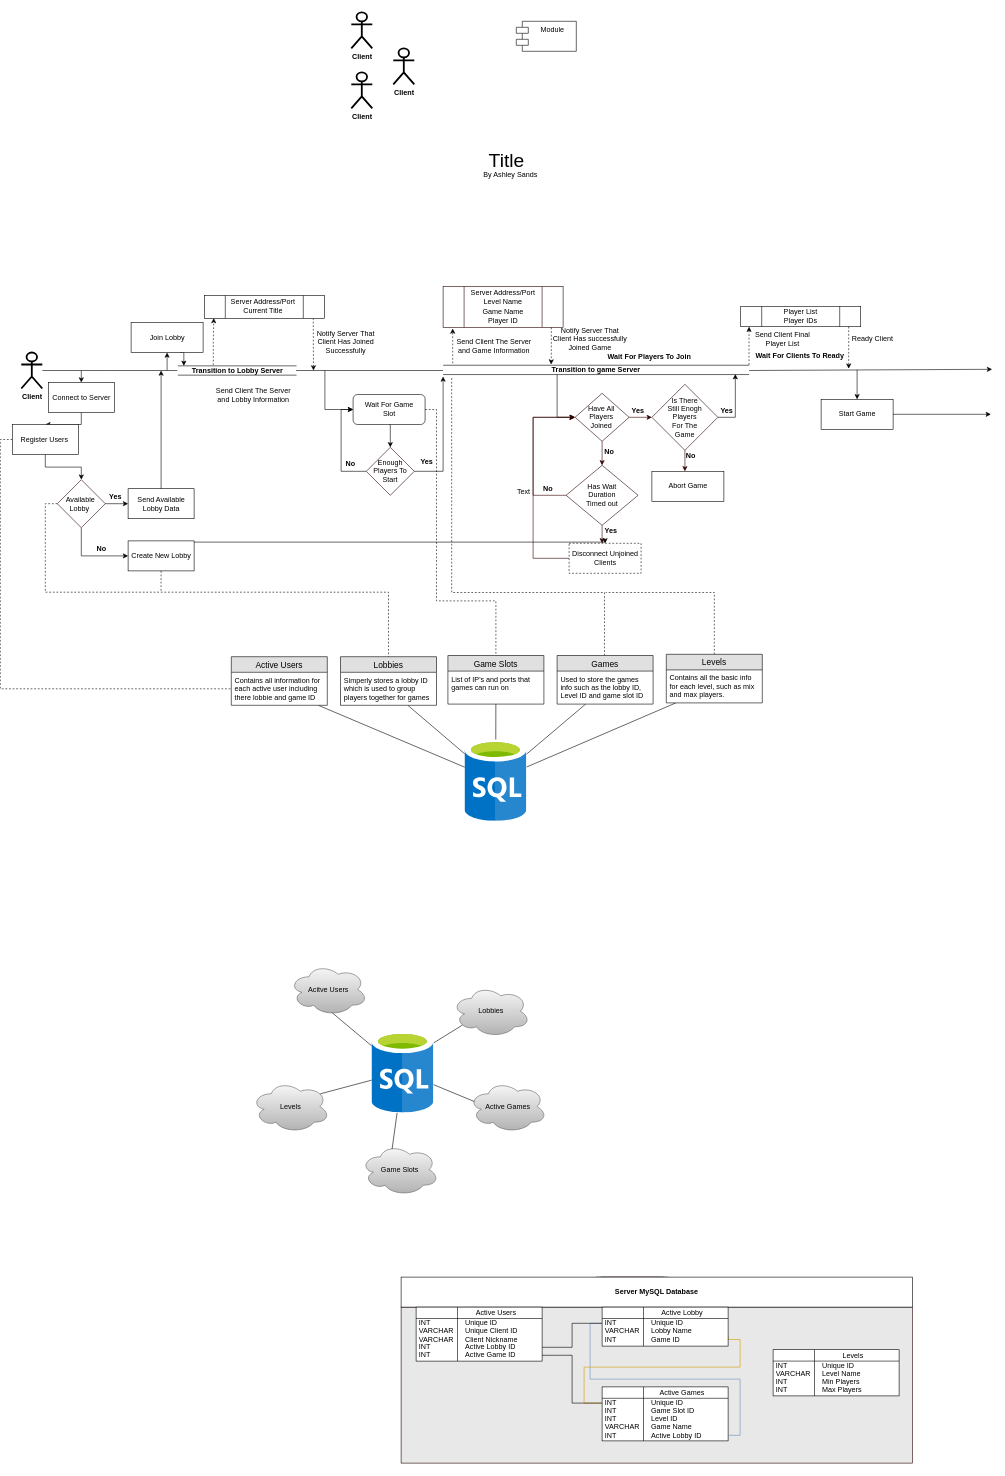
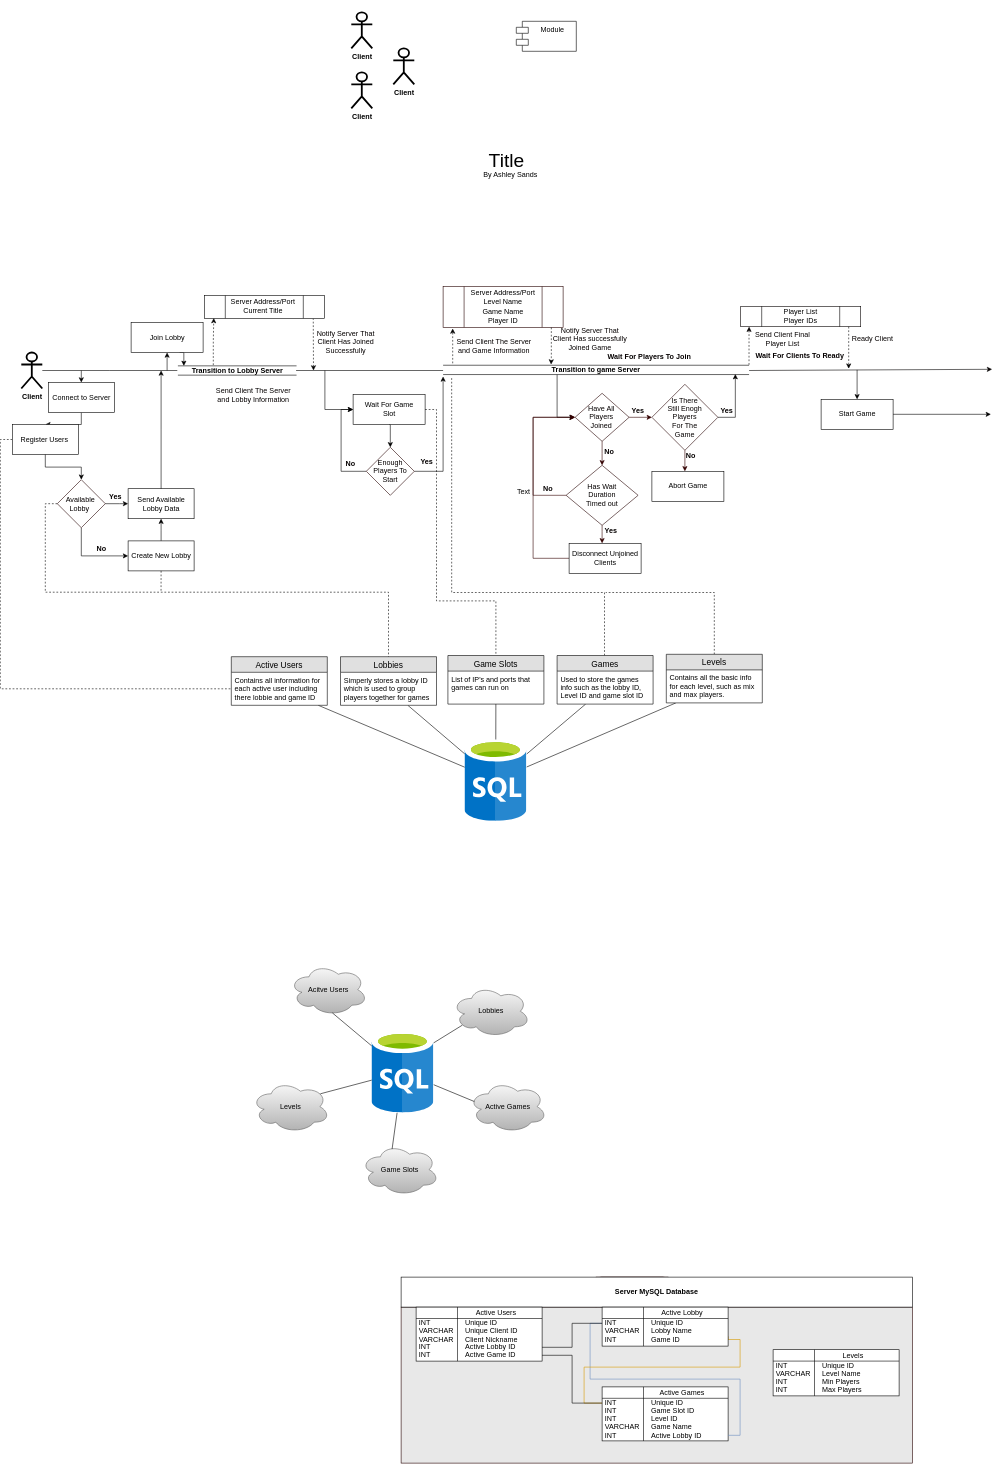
node "Wait For Game Slot": shape rounded rectangle -> rectangle
edge "Create New Lobby" -> "Disconnect Unjoined Clients": now "Create New Lobby" -> "Send Available Lobby Data"
node "Disconnect Unjoined Clients": style dashed -> solid
